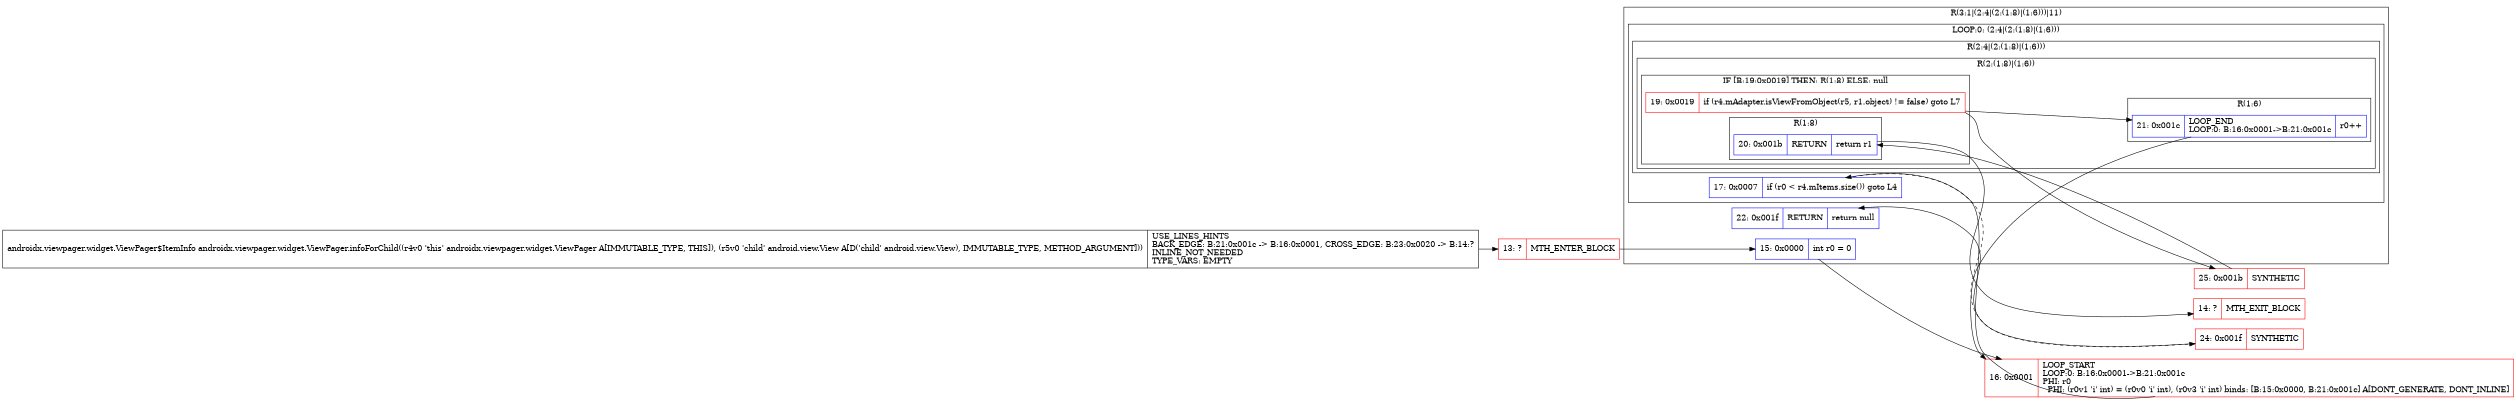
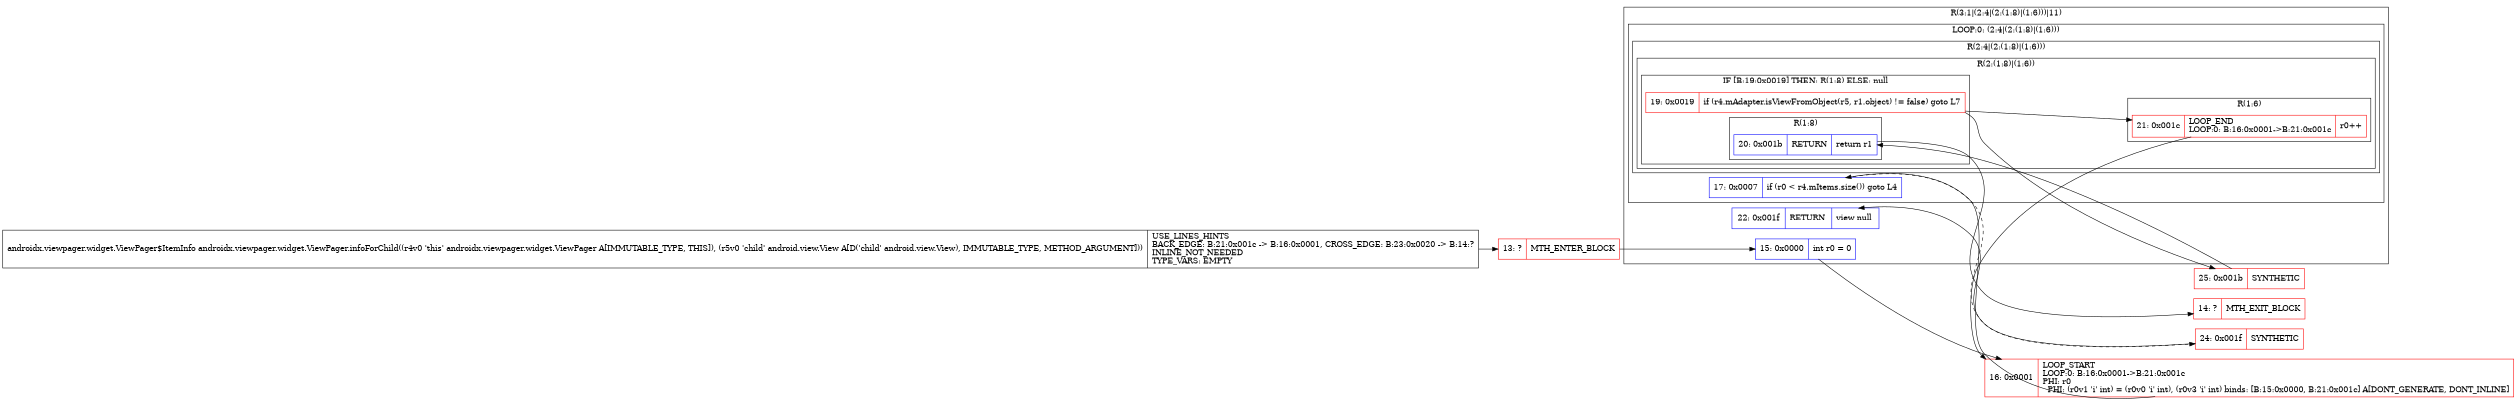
node "21: 0x001c": color blue -> red
node "22: 0x001f": text "return null" -> "view null"
